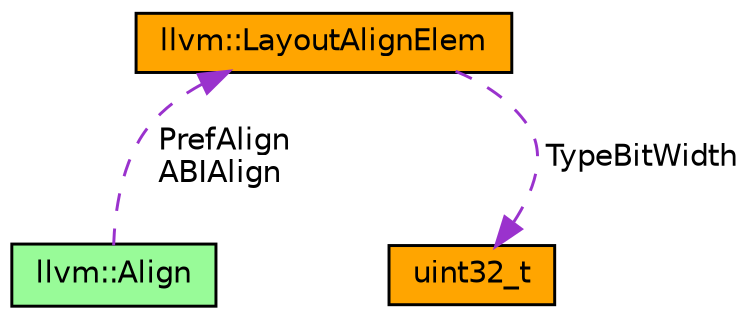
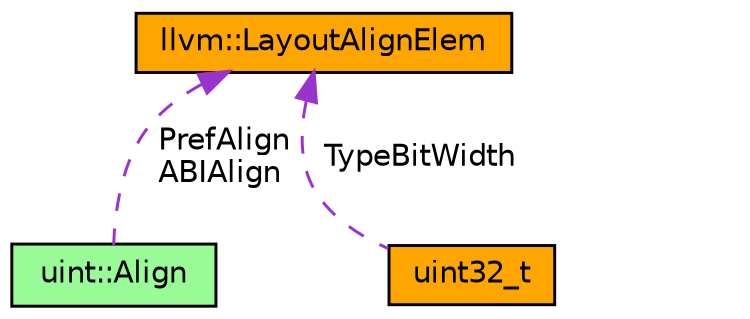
edge "llvm::LayoutAlignElem" -> "uint32_t": reversed
node "llvm::Align": label "llvm::Align" -> "uint::Align"
